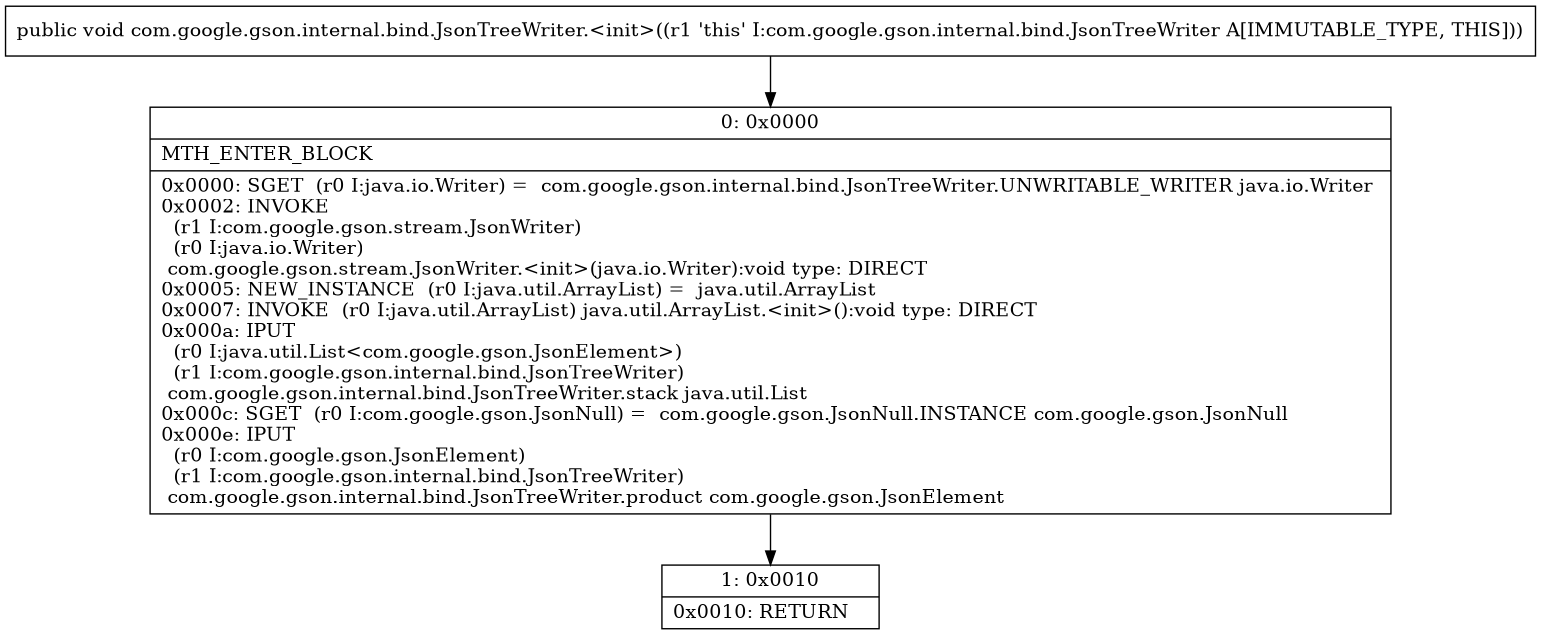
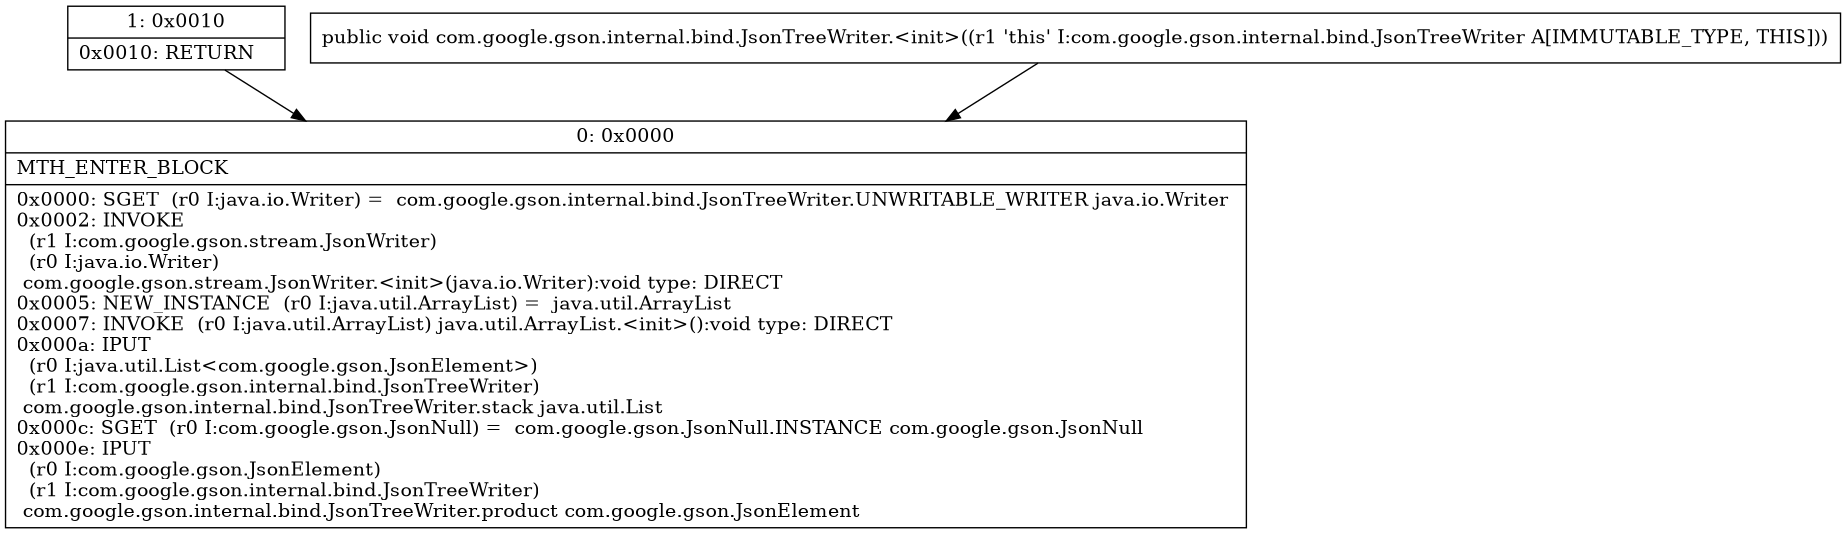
edge "0: 0x0000" -> "1: 0x0010": reversed
